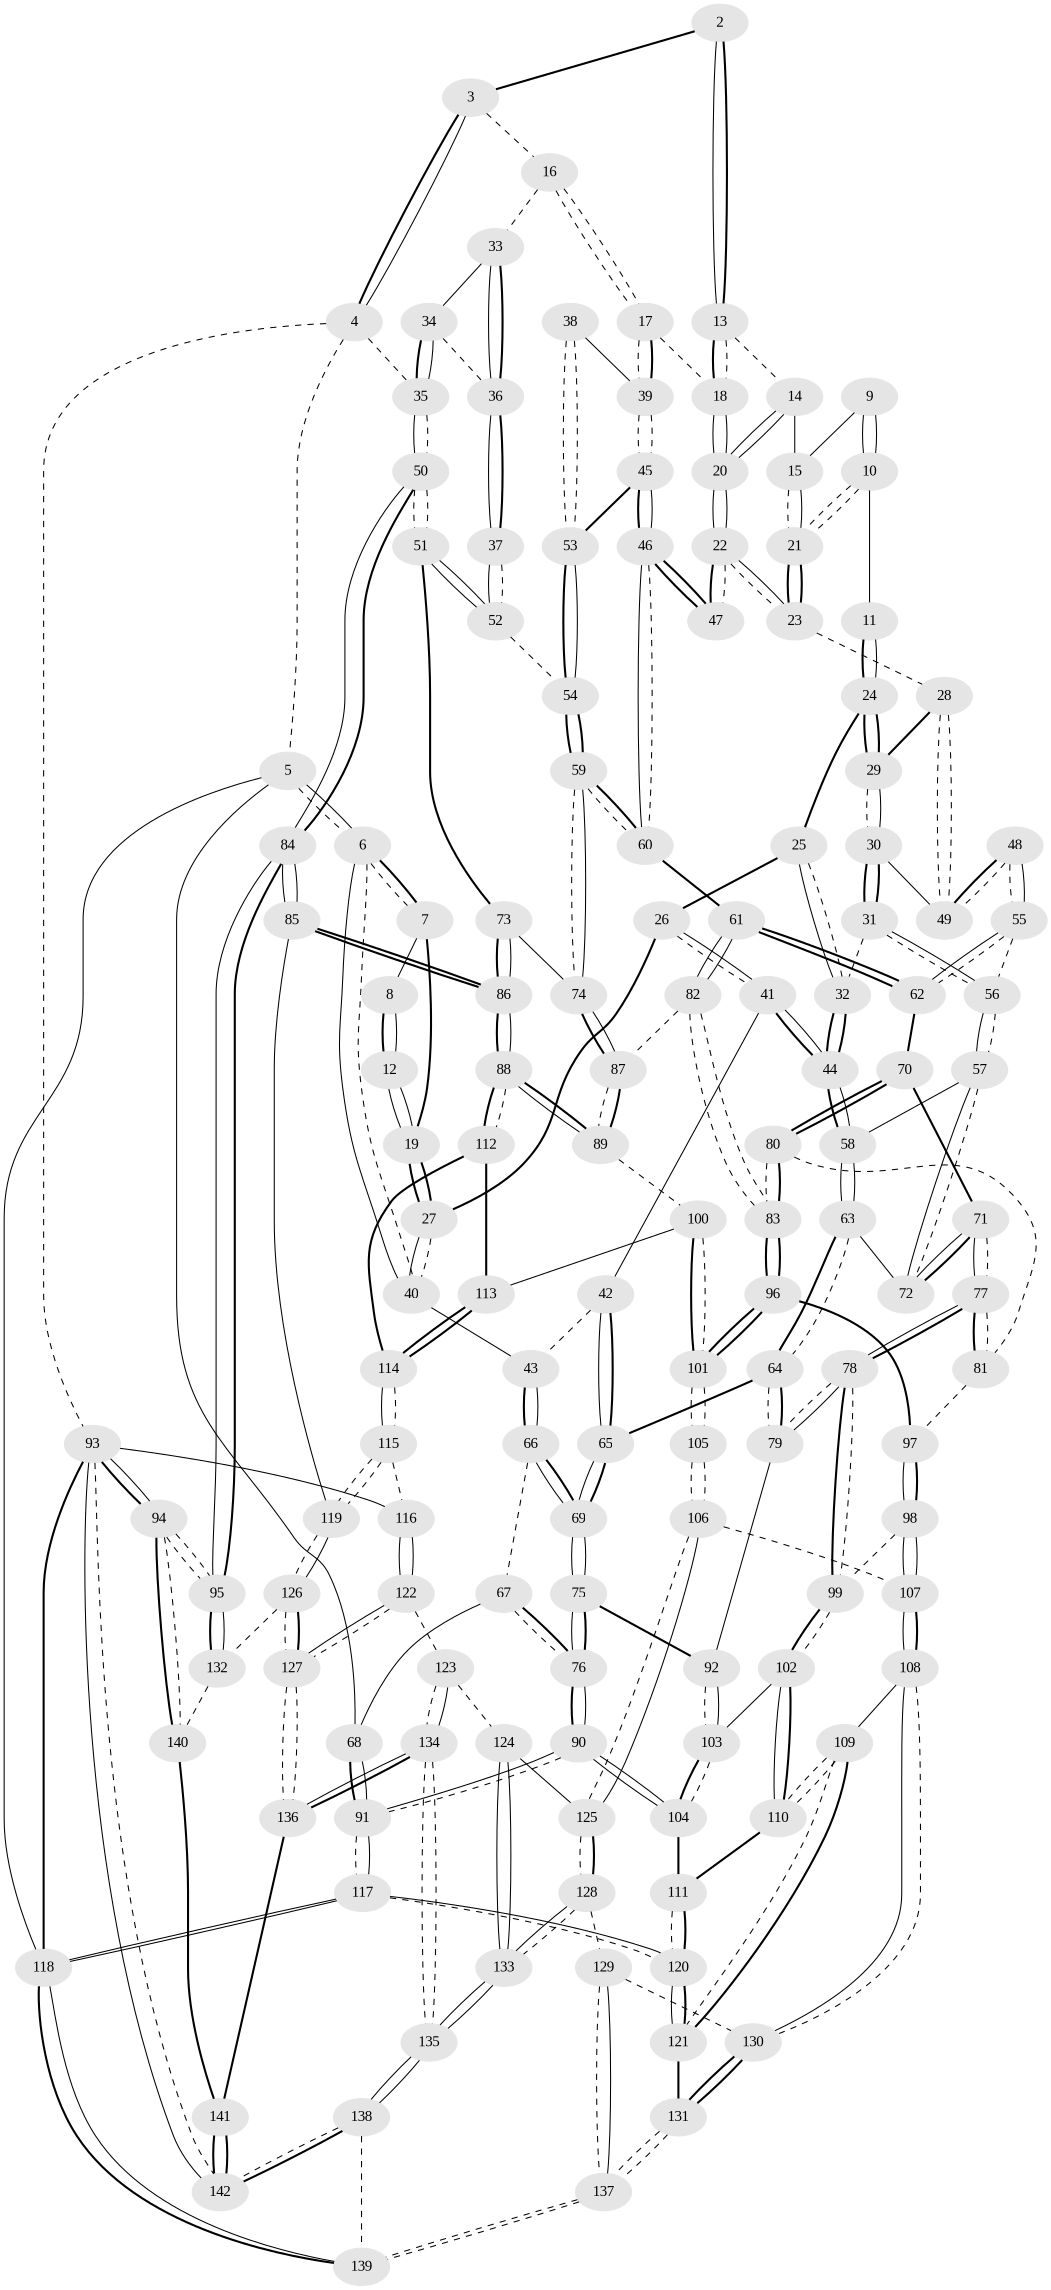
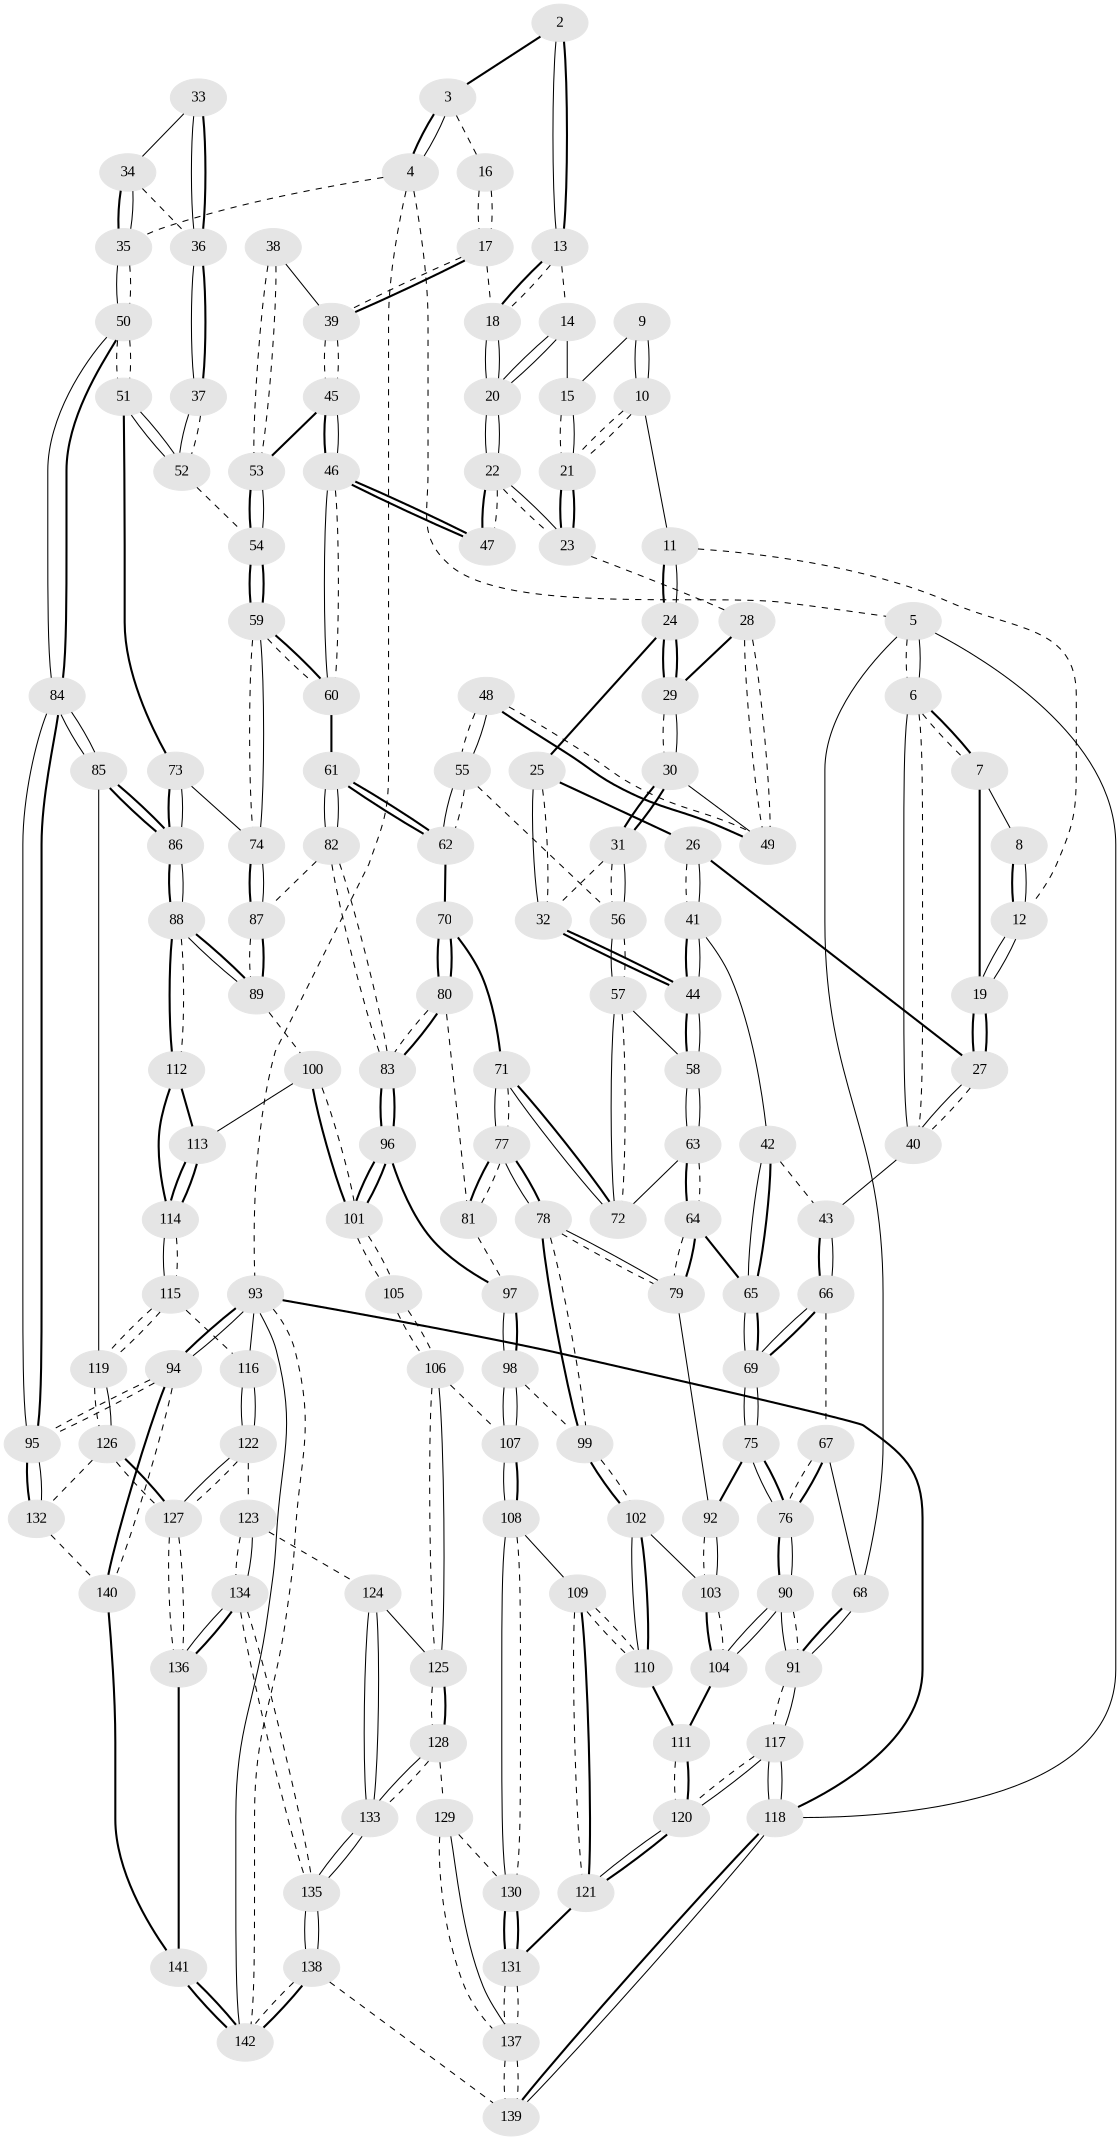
edge "16" -- "33": removed
edge "11" -- "12": added
